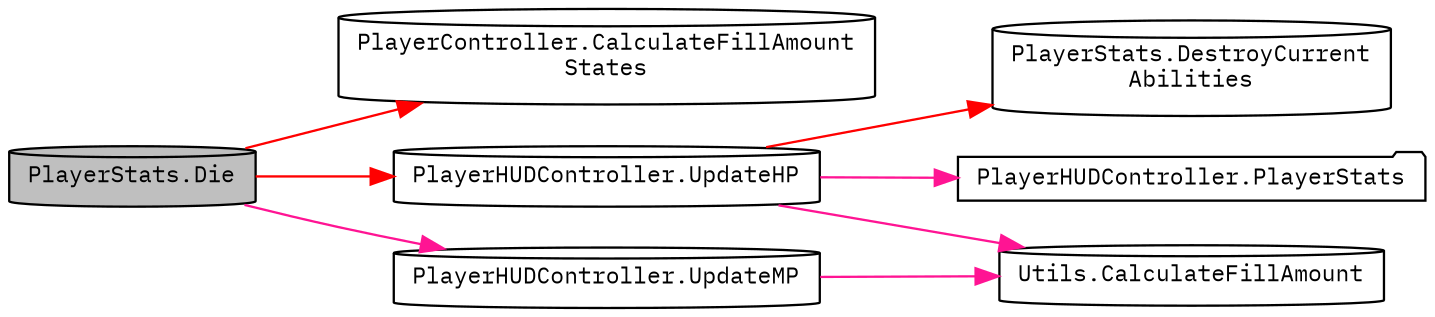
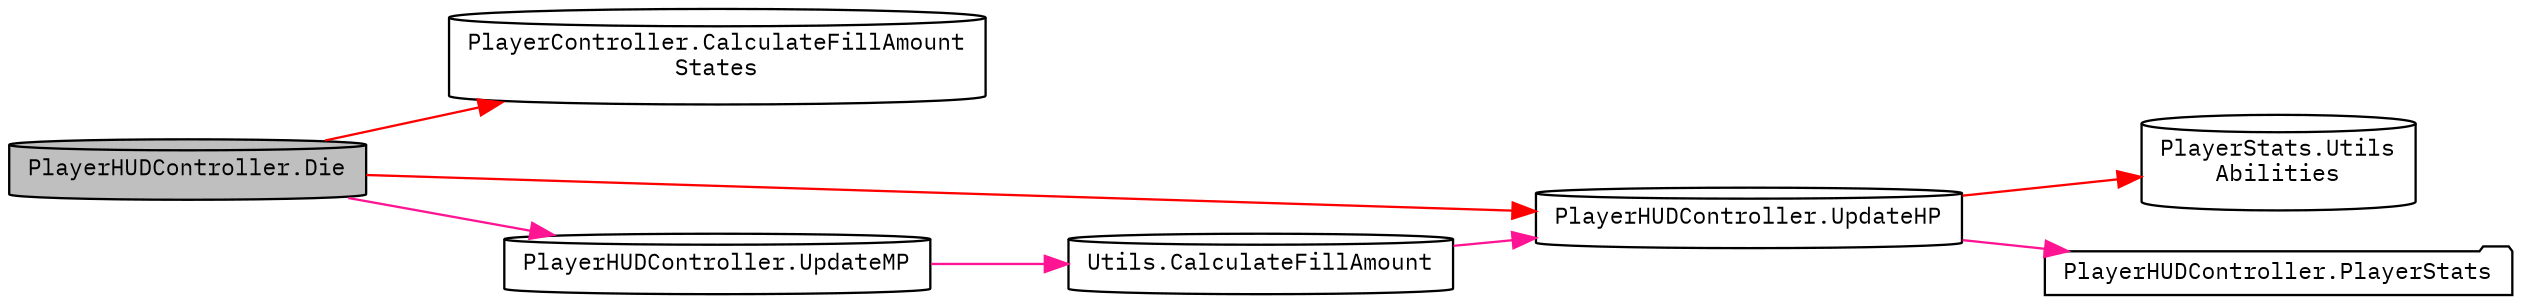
node "PlayerStats.DestroyCurrent Abilities": label "PlayerStats.DestroyCurrent Abilities" -> "PlayerStats.Utils Abilities"
node "PlayerStats.Die": label "PlayerStats.Die" -> "PlayerHUDController.Die"
edge "PlayerHUDController.UpdateHP" -> "Utils.CalculateFillAmount": reversed
